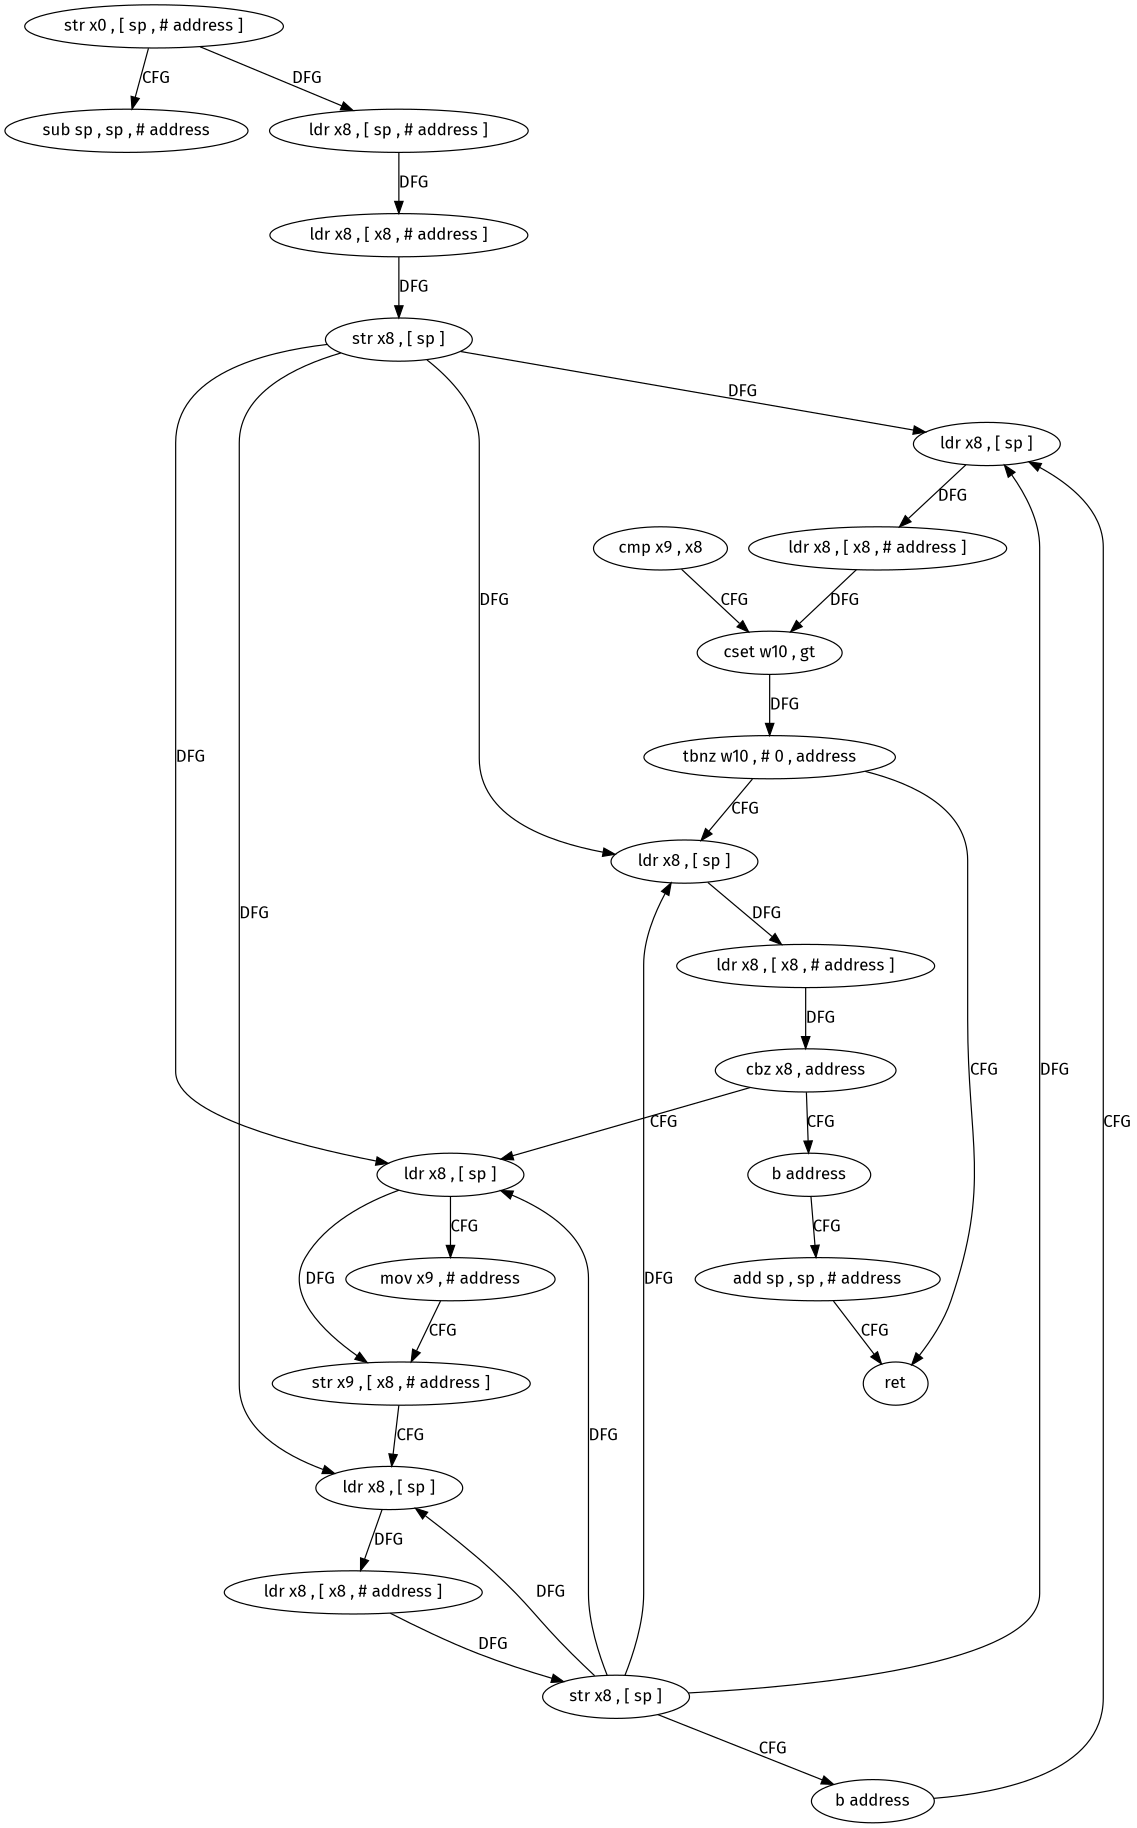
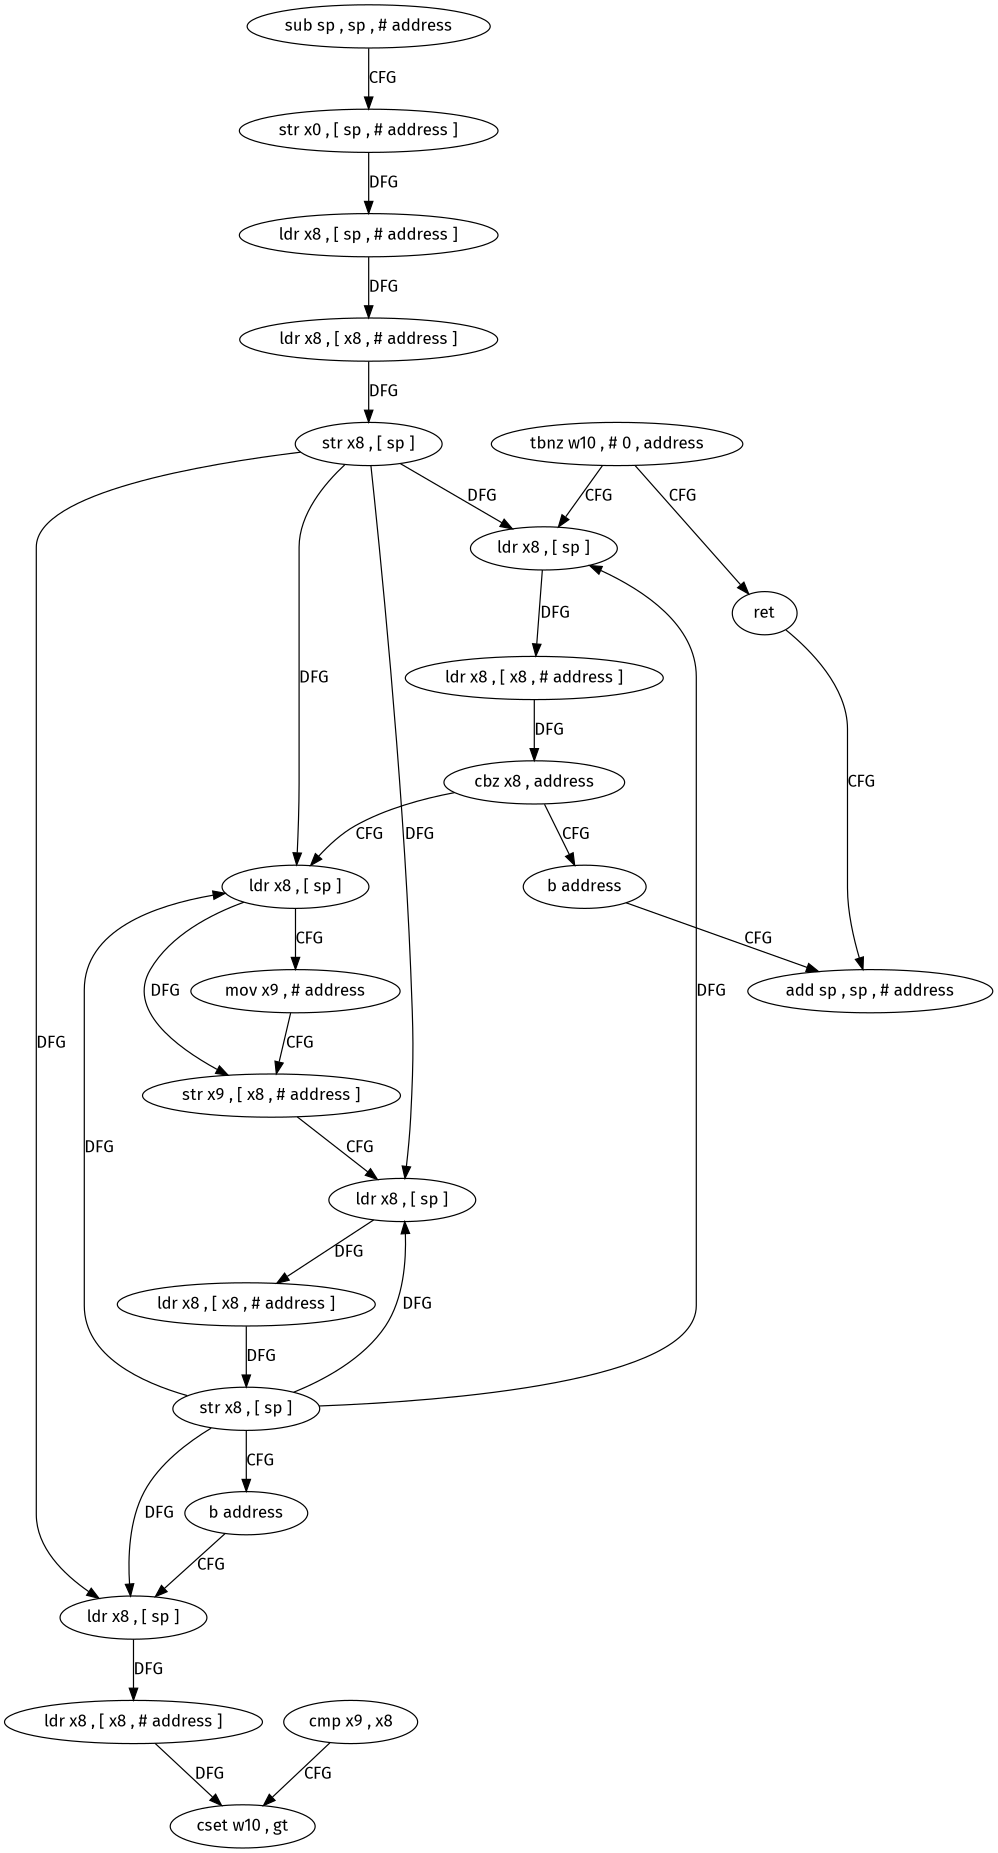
edge "str x0 , [ sp , # address ]" -> "sub sp , sp , # address": reversed
edge "cset w10 , gt" -> "tbnz w10 , # 0 , address": removed, label "DFG"
edge "add sp , sp , # address" -> "ret": reversed
